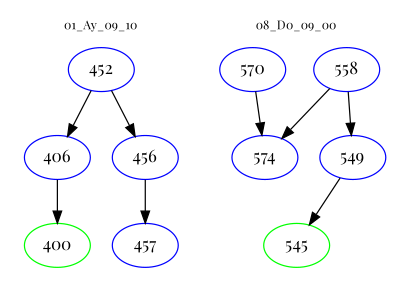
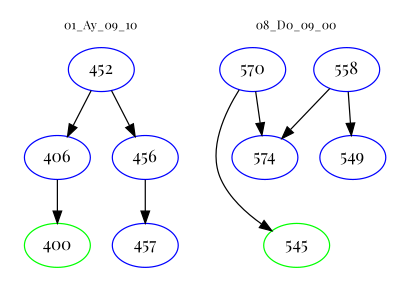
edge "549" -> "545": now "570" -> "545"
